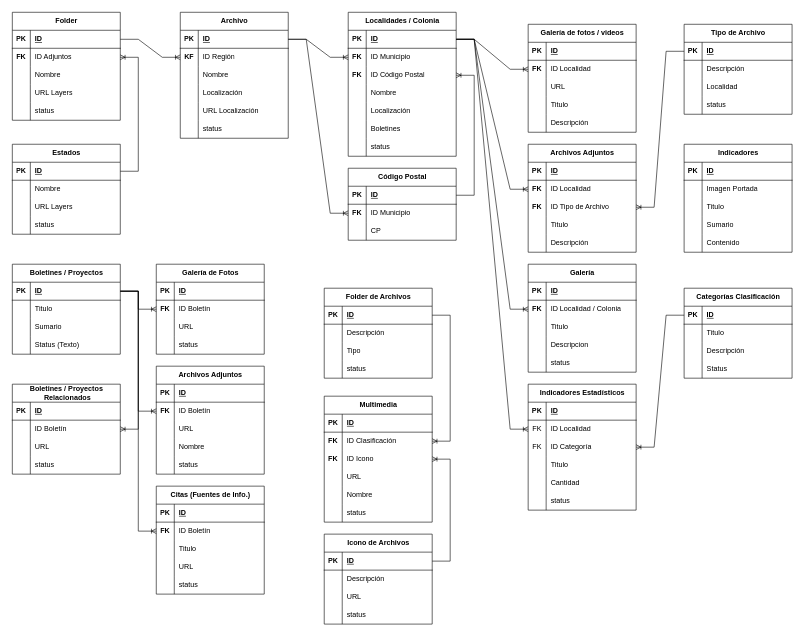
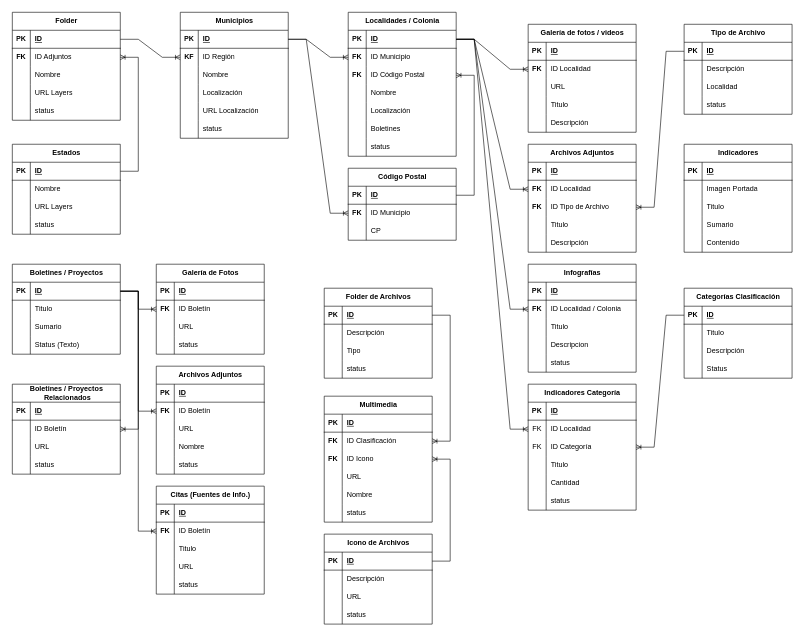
node "Archivo": label "Archivo" -> "Municipios"
node "Galería": label "Galería" -> "Infografías"
node "Indicadores Estadísticos": label "Indicadores Estadísticos" -> "Indicadores Categoría"
